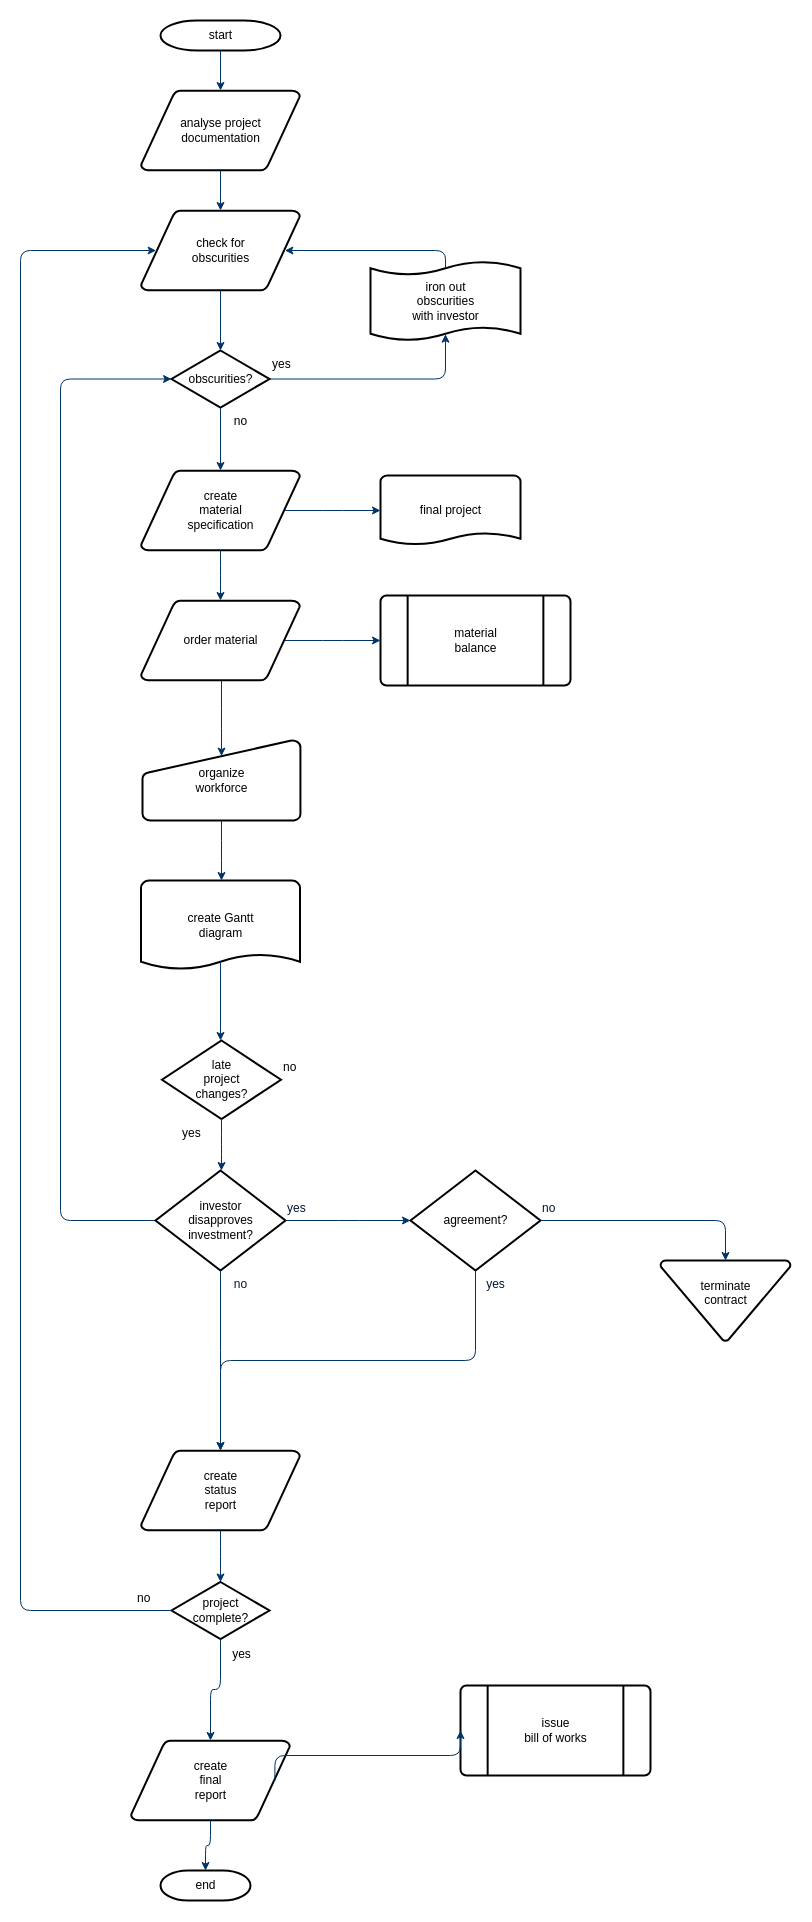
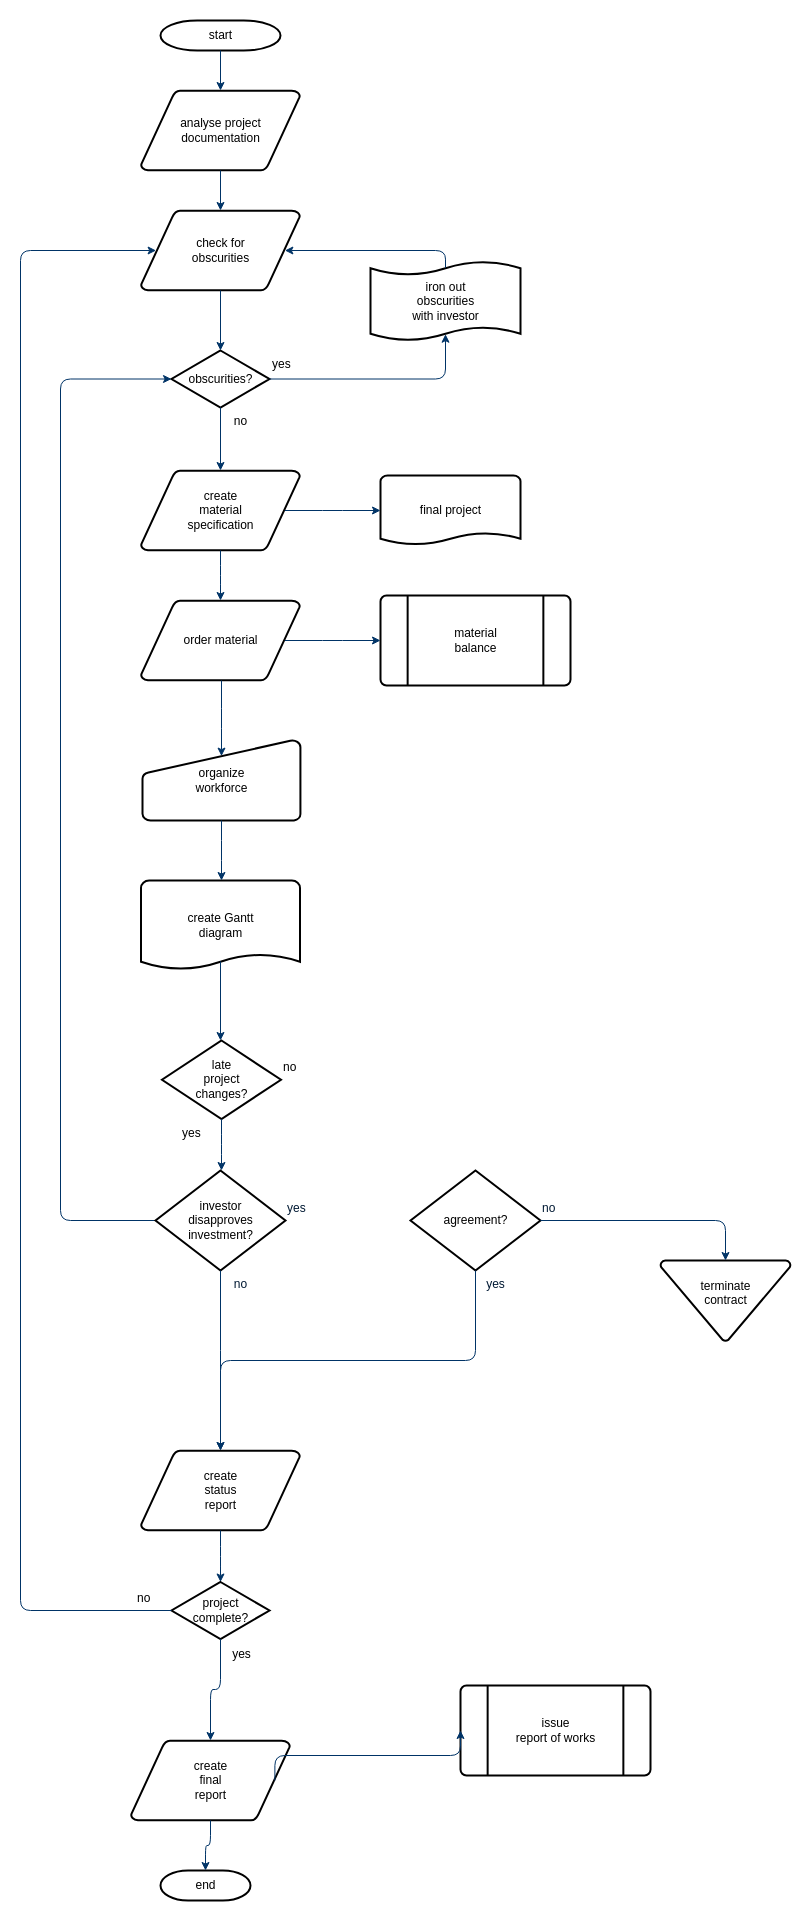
edge "investor disapproves investment?" -> "agreement?": removed
node "issue bill of works": label "issue bill of works" -> "issue report of works"
